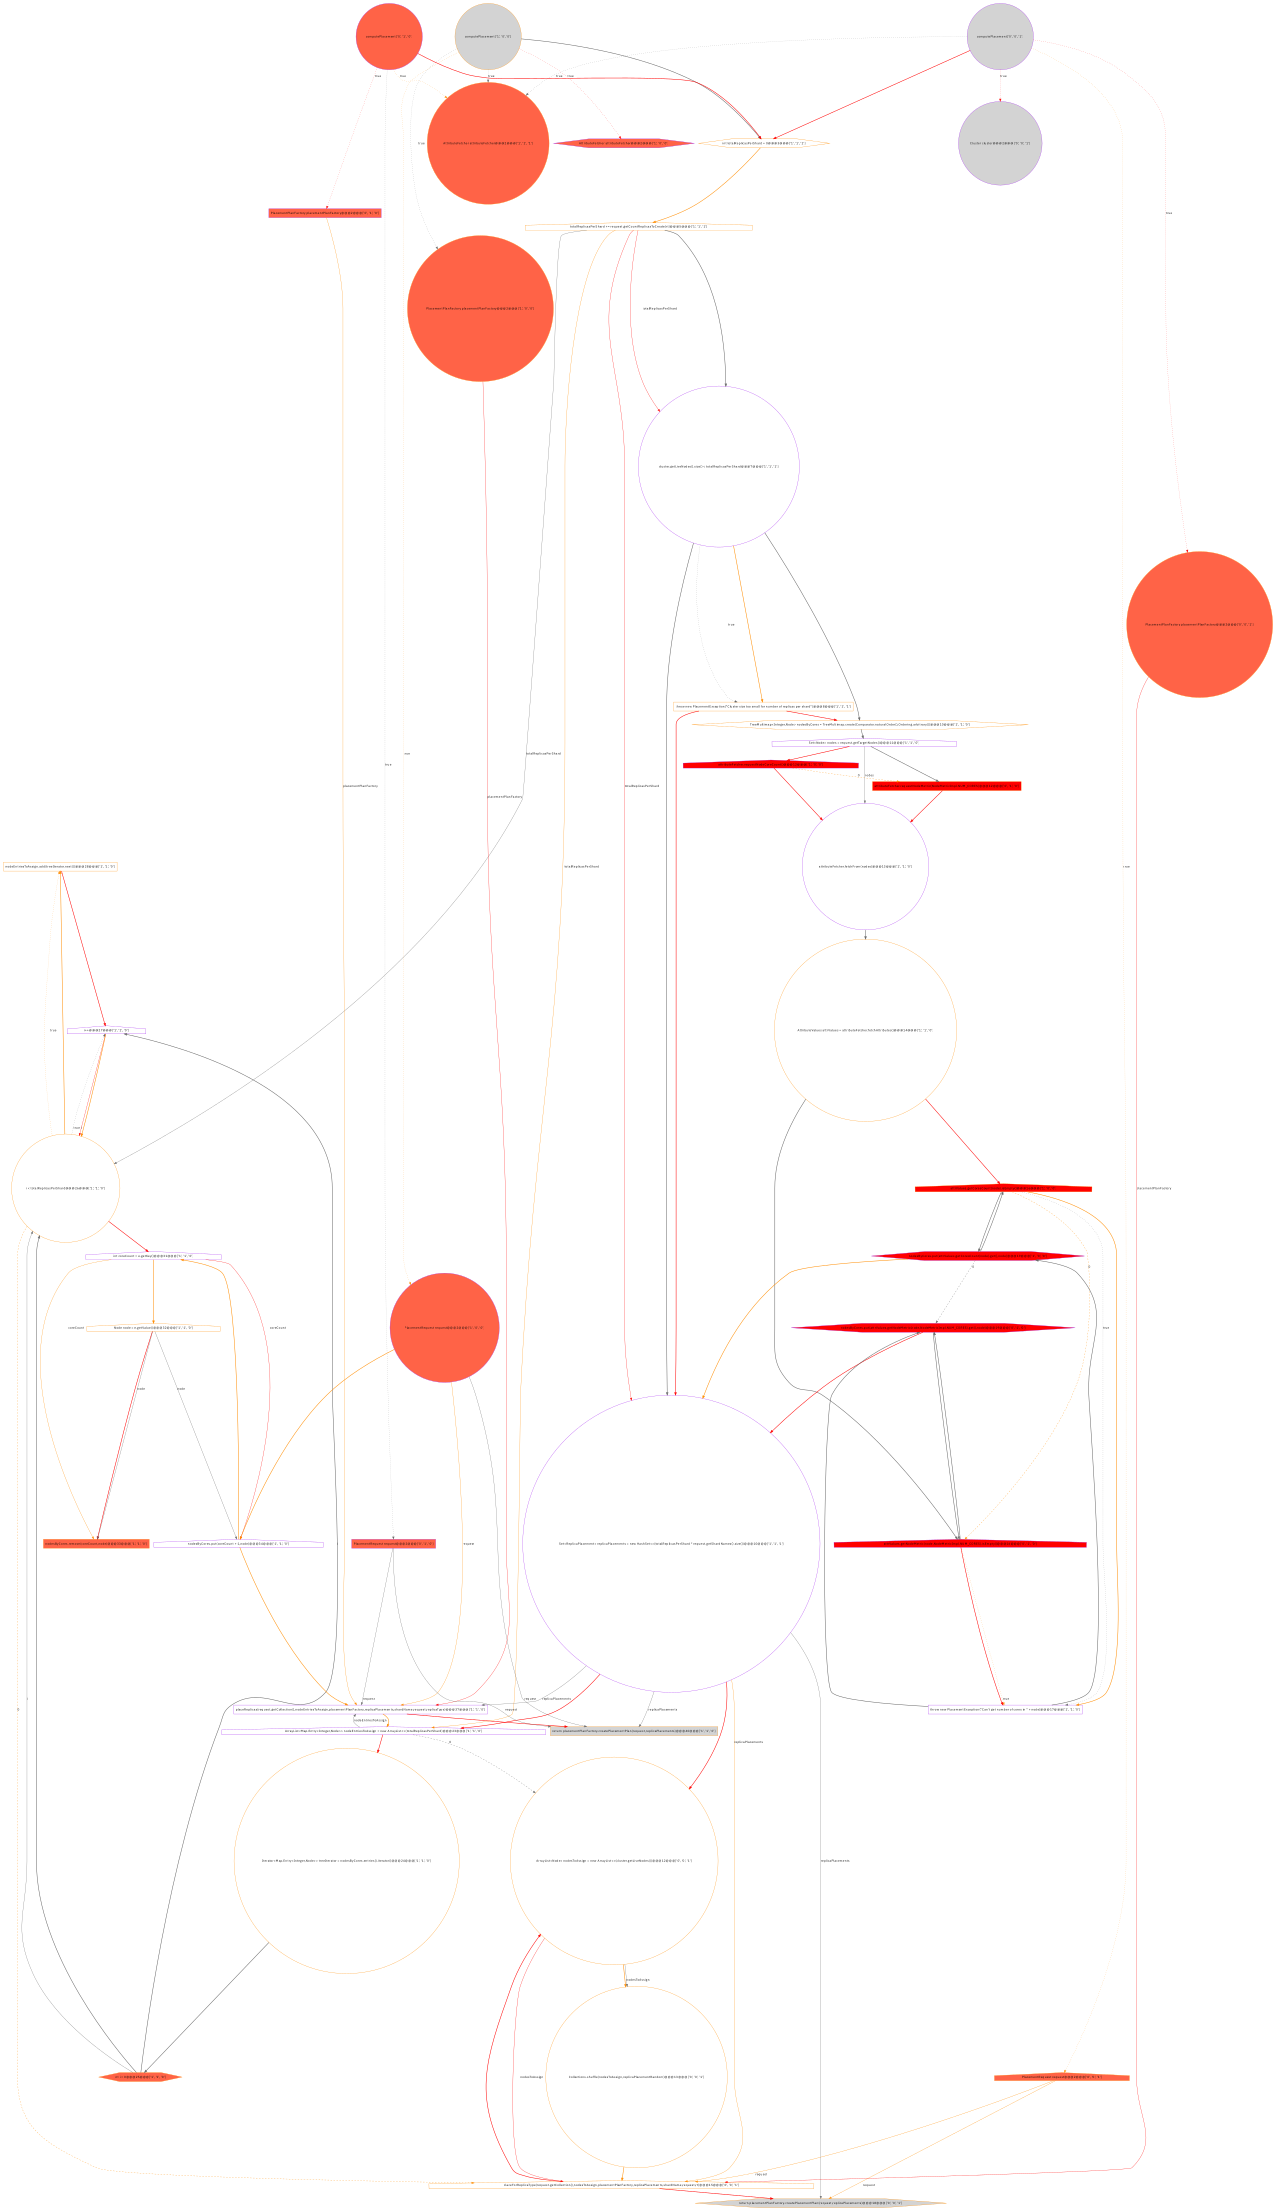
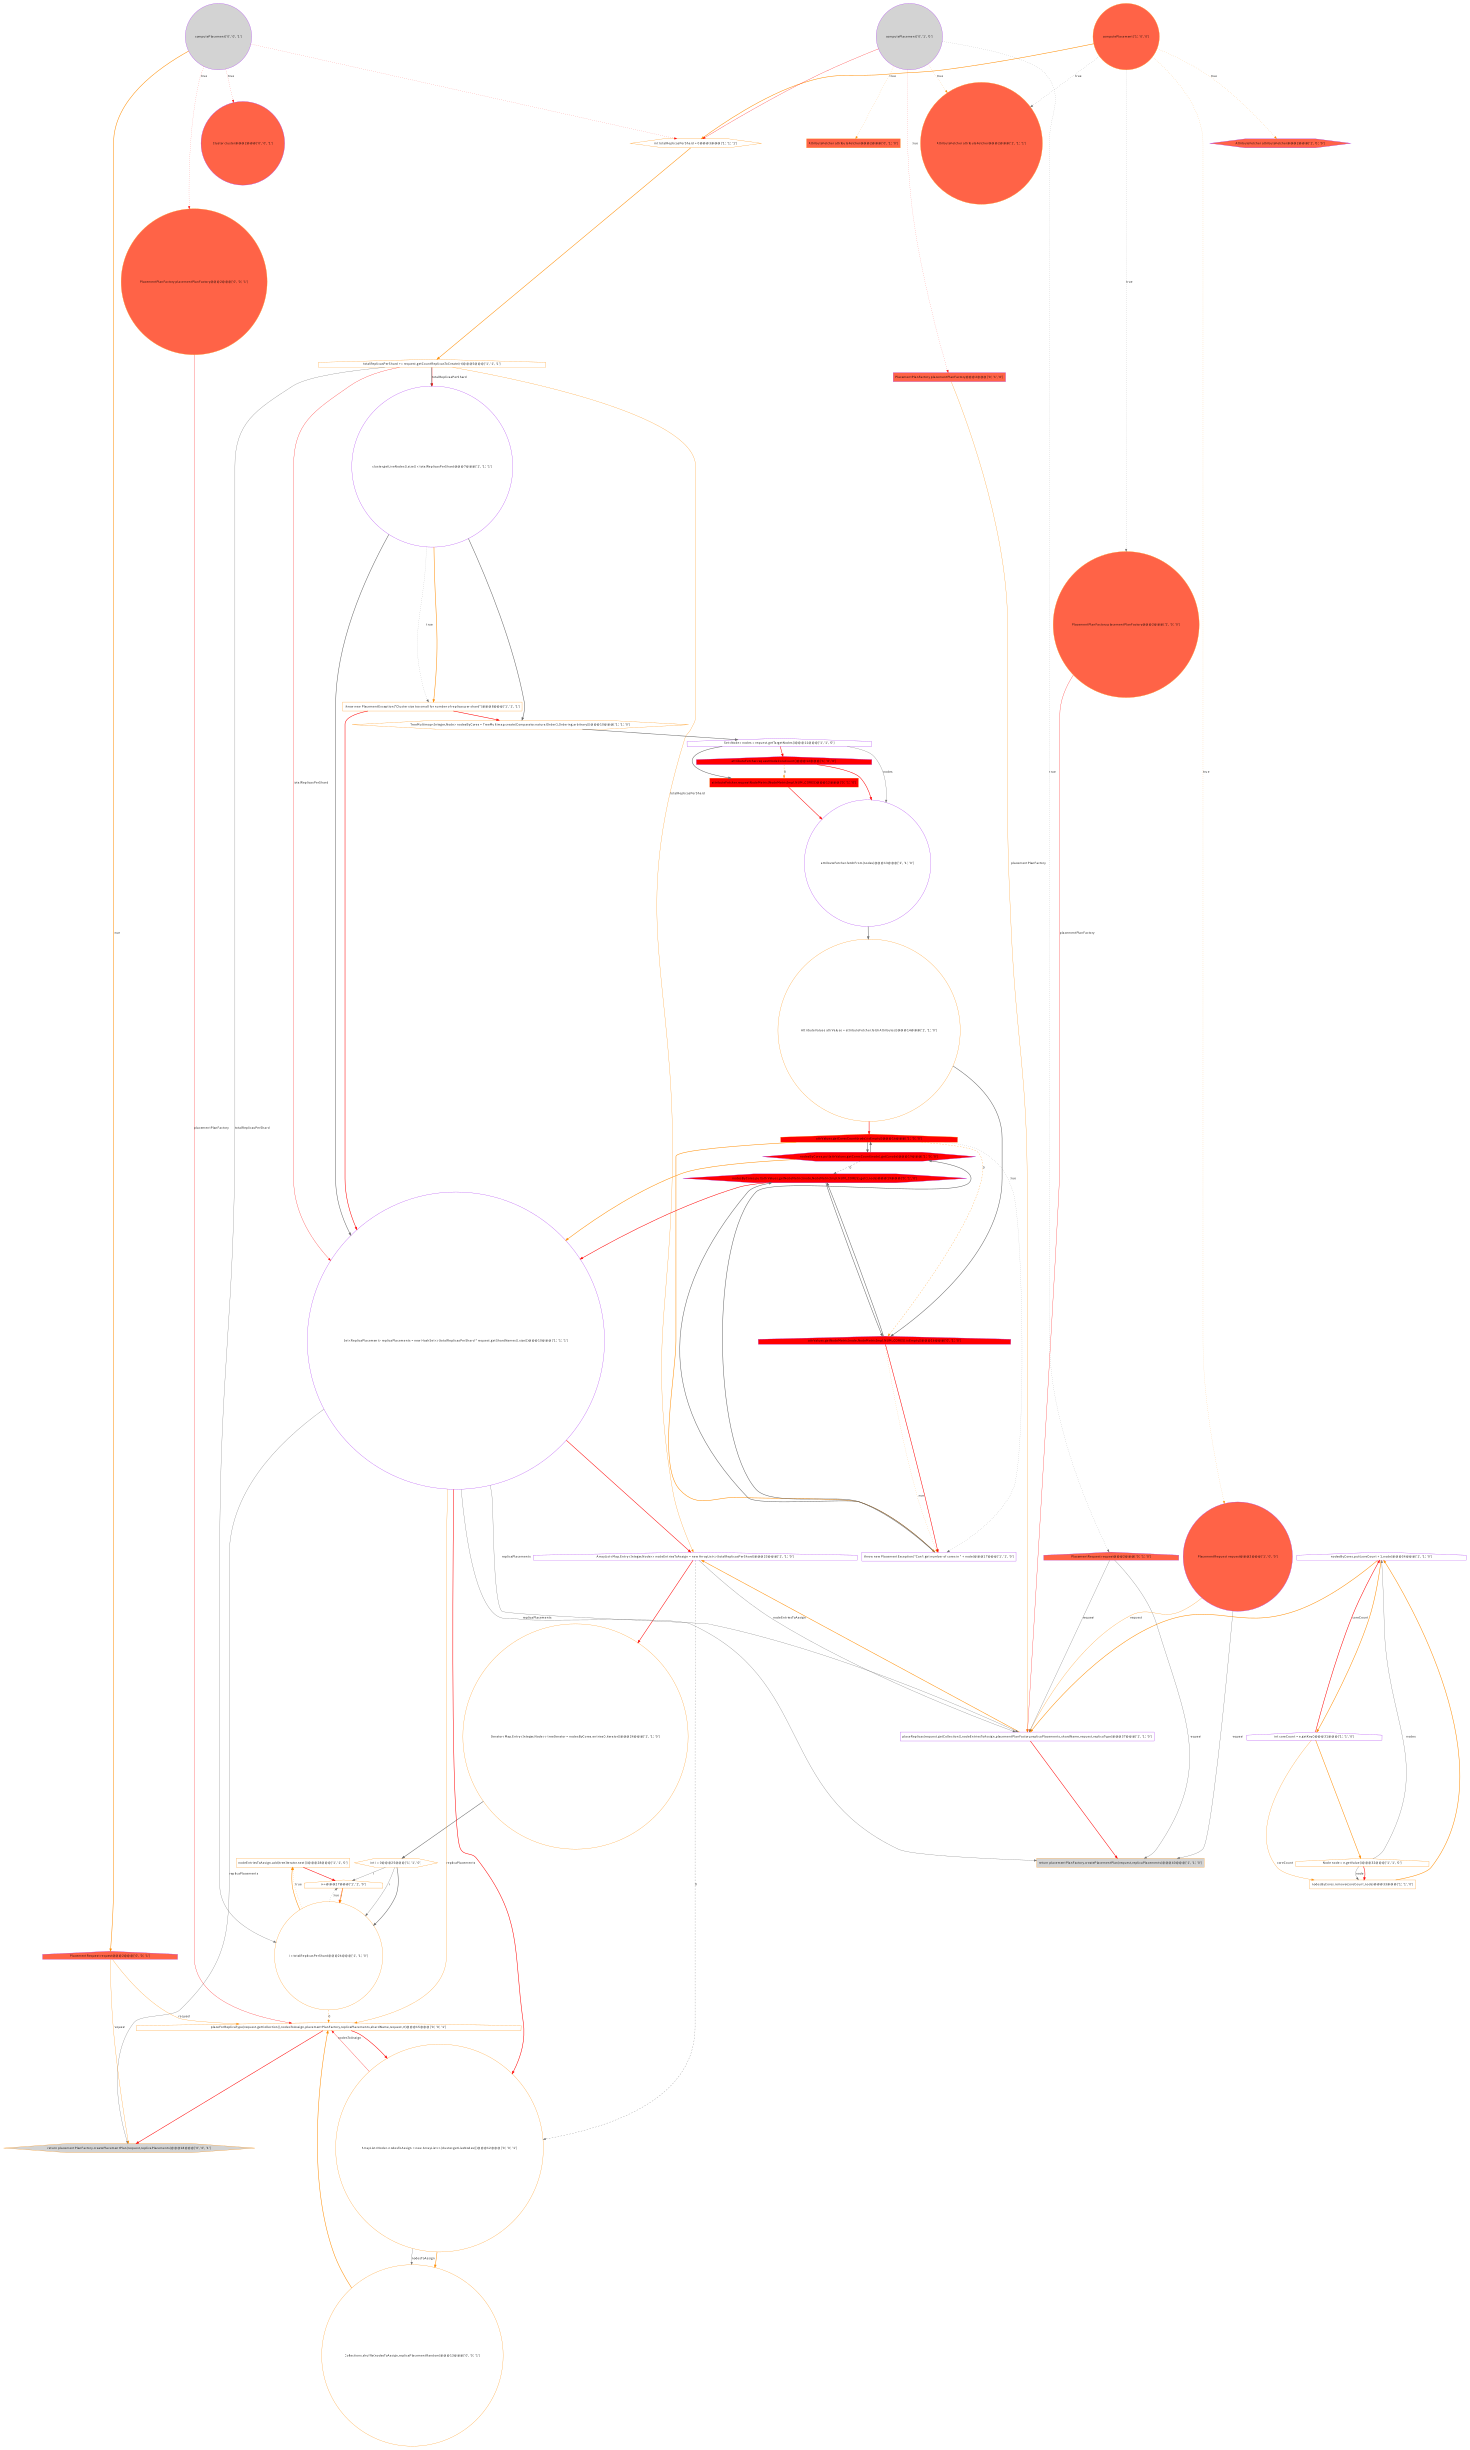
node "computePlacement['0', '1', '0']": fillcolor tomato -> lightgray
node "computePlacement['1', '0', '0']": fillcolor lightgray -> tomato
edge "computePlacement['0', '0', '1']" -> "AttributeFetcher attributeFetcher@@@2@@@['1', '1', '1']": removed, label "true"
edge "computePlacement['1', '0', '0']" -> "int totalReplicasPerShard = 0@@@3@@@['1', '1', '1']": color gray40 -> darkorange
edge "computePlacement['0', '1', '0']" -> "int totalReplicasPerShard = 0@@@3@@@['1', '1', '1']": style bold -> solid
edge "computePlacement['1', '0', '0']" -> "AttributeFetcher attributeFetcher@@@2@@@['1', '0', '0']": color red -> darkorange
edge "computePlacement['0', '0', '1']" -> "int totalReplicasPerShard = 0@@@3@@@['1', '1', '1']": style bold -> dotted
node "AttributeFetcher attributeFetcher@@@2@@@['0', '1', '0']": added
node "Cluster cluster@@@2@@@['0', '0', '1']": fillcolor lightgray -> tomato
node "i++@@@27@@@['1', '1', '0']": color purple -> darkorange
edge "computePlacement['0', '0', '1']" -> "PlacementRequest request@@@2@@@['0', '0', '1']": style dotted -> bold
edge "i < totalReplicasPerShard@@@26@@@['1', '1', '0']" -> "int coreCount = e.getKey()@@@31@@@['1', '1', '0']": removed
edge "int coreCount = e.getKey()@@@31@@@['1', '1', '0']" -> "nodesByCores.put(coreCount + 1,node)@@@34@@@['1', '1', '0']": style solid -> bold
edge "Node node = e.getValue()@@@32@@@['1', '1', '0']" -> "nodesByCores.put(coreCount + 1,node)@@@34@@@['1', '1', '0']": label "node" -> "nodes"
edge "PlacementRequest request@@@2@@@['1', '0', '0']" -> "nodesByCores.put(coreCount + 1,node)@@@34@@@['1', '1', '0']": now "nodesByCores.remove(coreCount,node)@@@33@@@['1', '1', '0']" -> "nodesByCores.put(coreCount + 1,node)@@@34@@@['1', '1', '0']"
node "nodesByCores.remove(coreCount,node)@@@33@@@['1', '1', '0']": fillcolor tomato -> white
edge "int i = 0@@@25@@@['1', '1', '0']" -> "i++@@@27@@@['1', '1', '0']": style bold -> solid
node "PlacementRequest request@@@2@@@['0', '1', '0']": shape box -> house
node "int i = 0@@@25@@@['1', '1', '0']": fillcolor tomato -> white
node "PlacementRequest request@@@2@@@['0', '0', '1']": color darkorange -> purple
